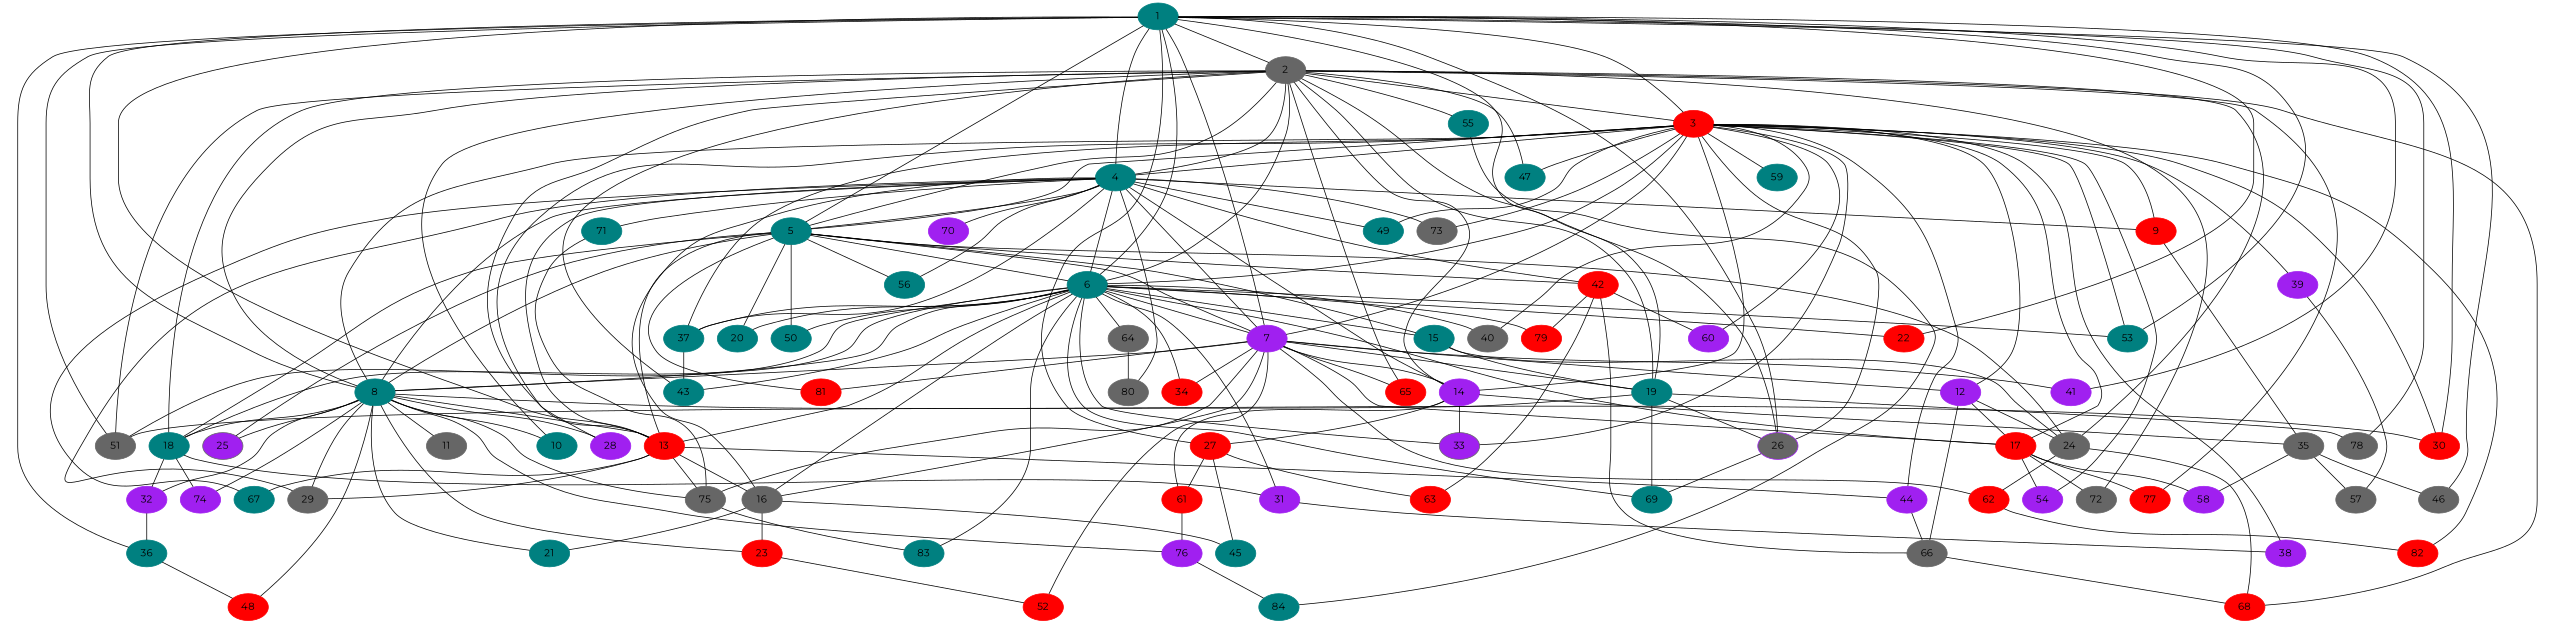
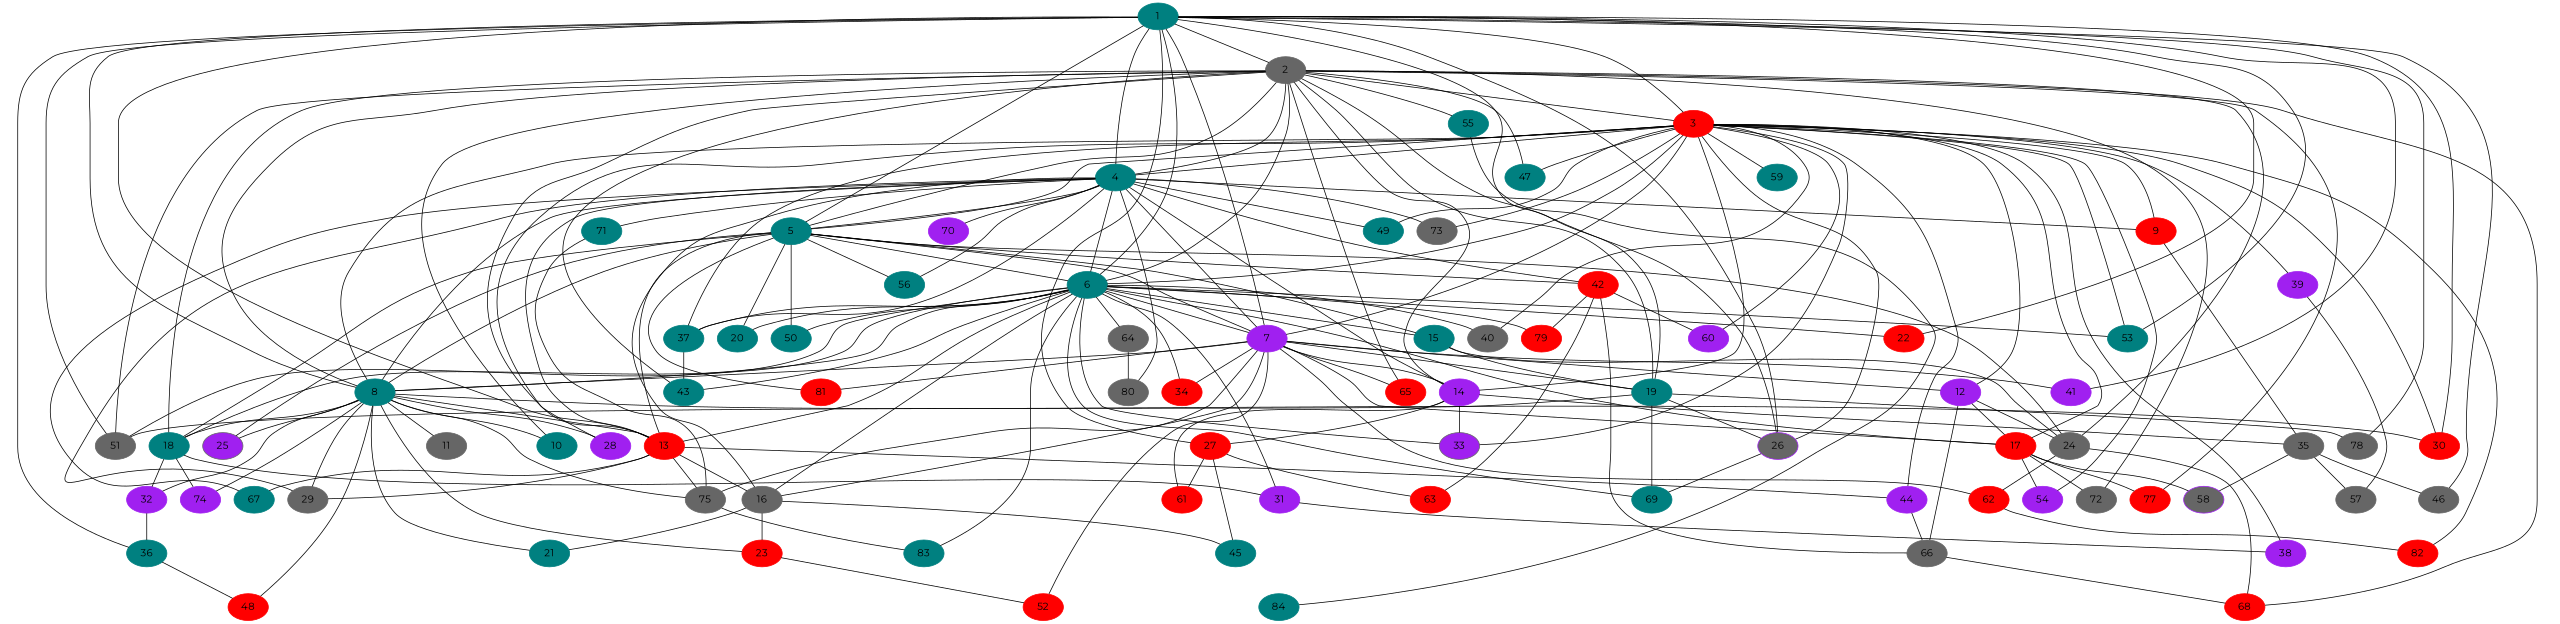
node "58": fillcolor purple -> gray40
node "76": removed
